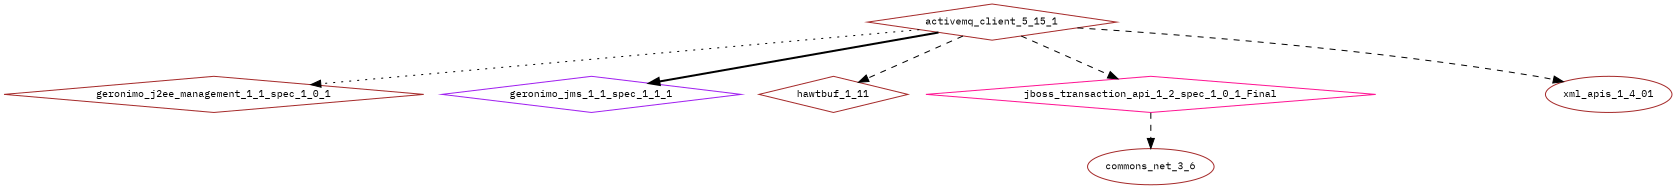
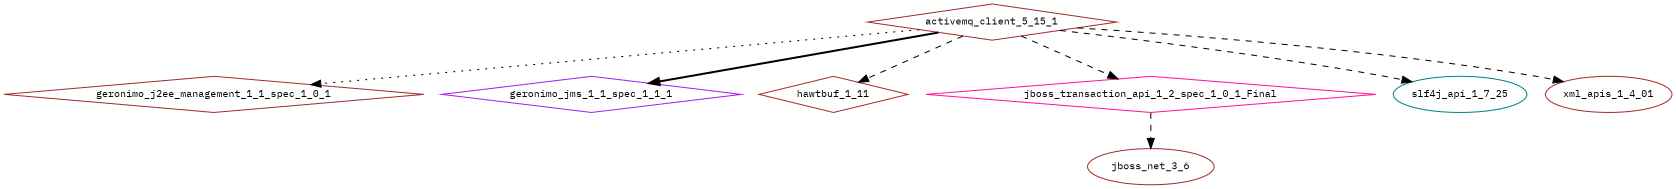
node "slf4j_api_1_7_25": added
node "commons_net_3_6": label "commons_net_3_6" -> "jboss_net_3_6"
